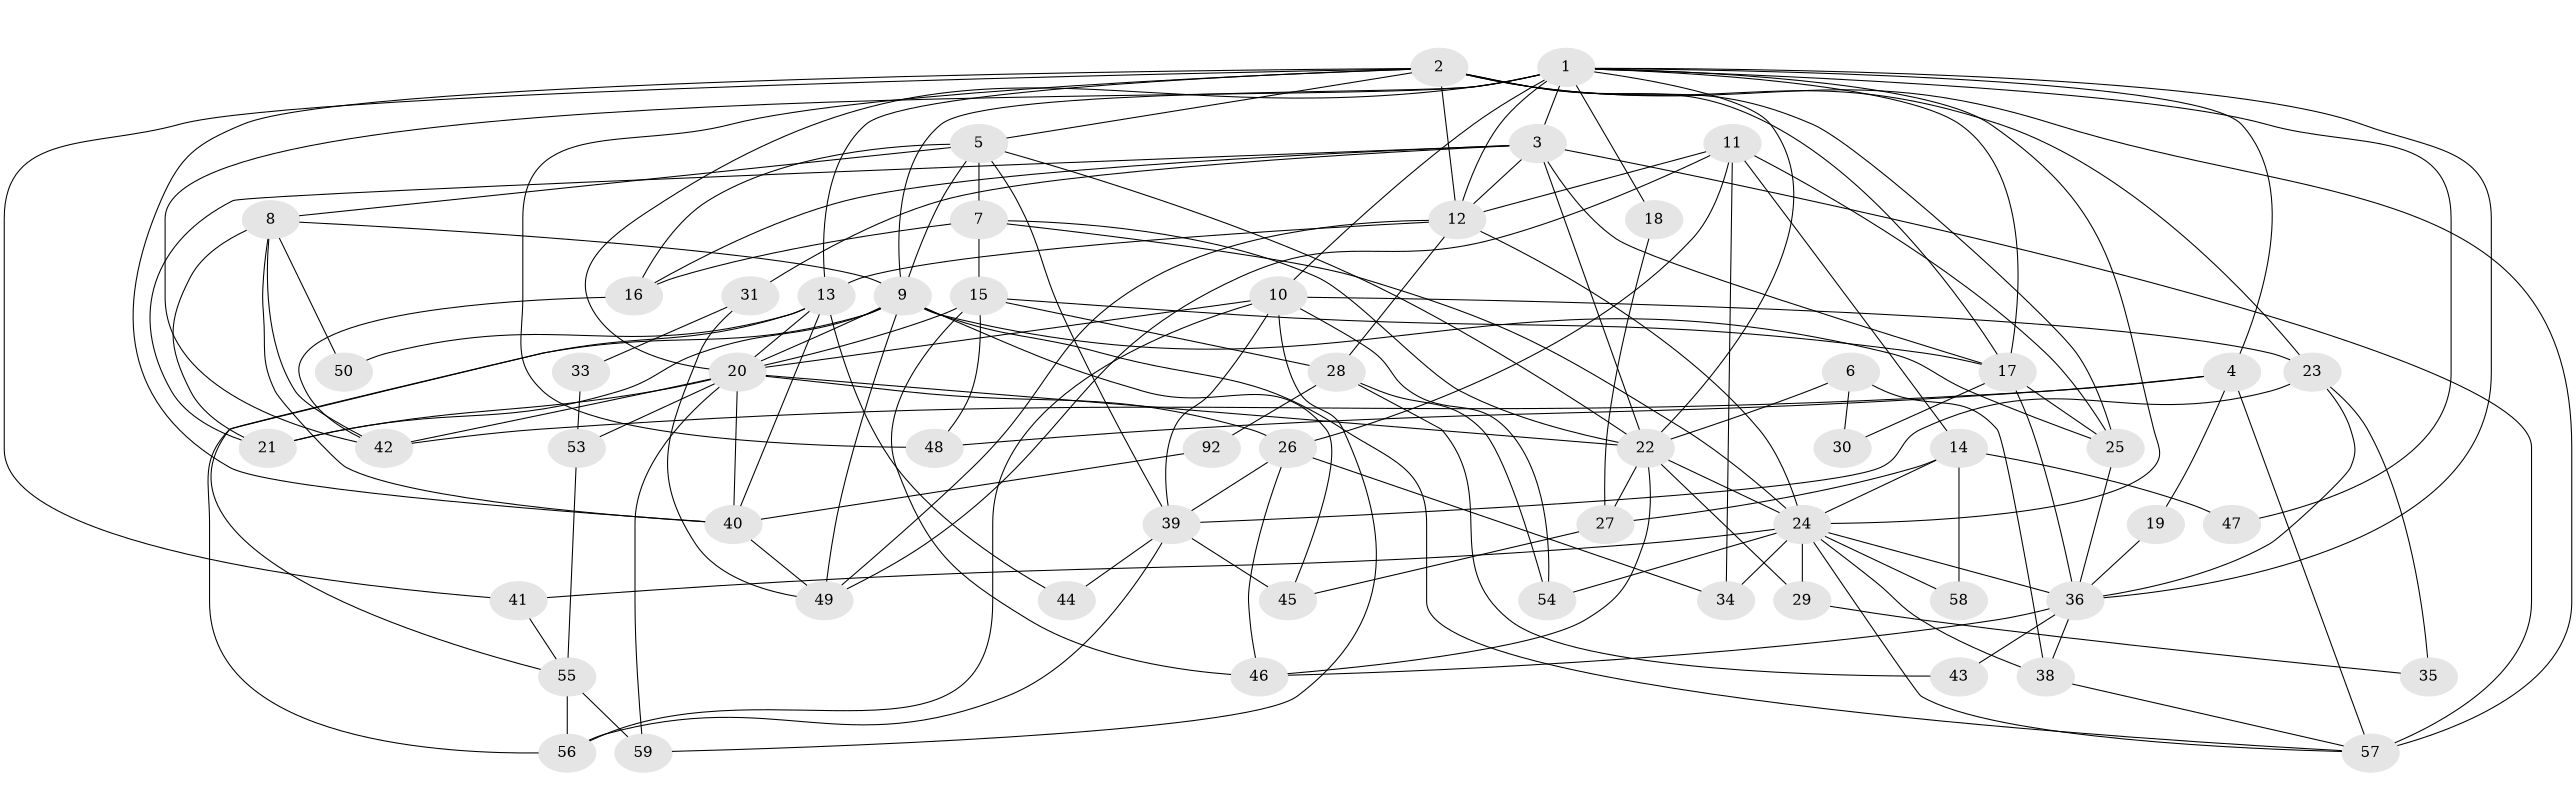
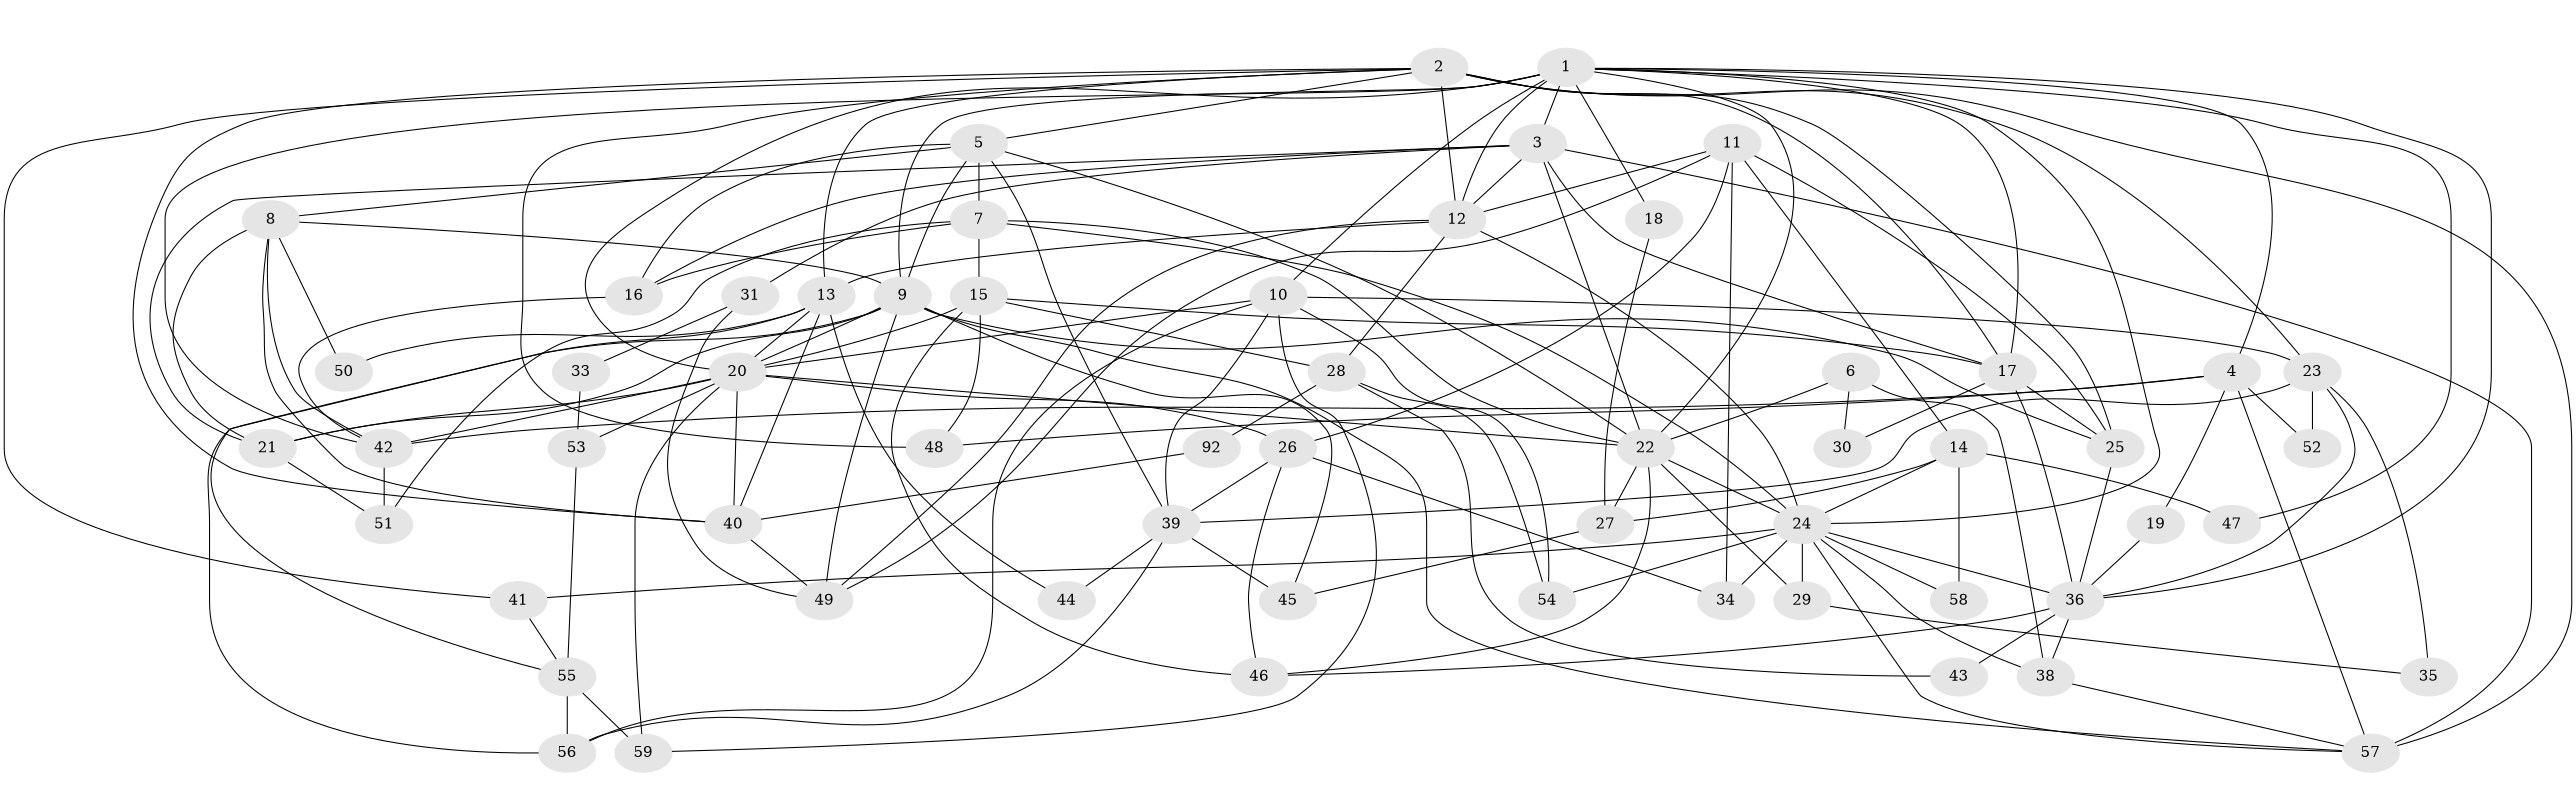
node "52": added
node "51": added
